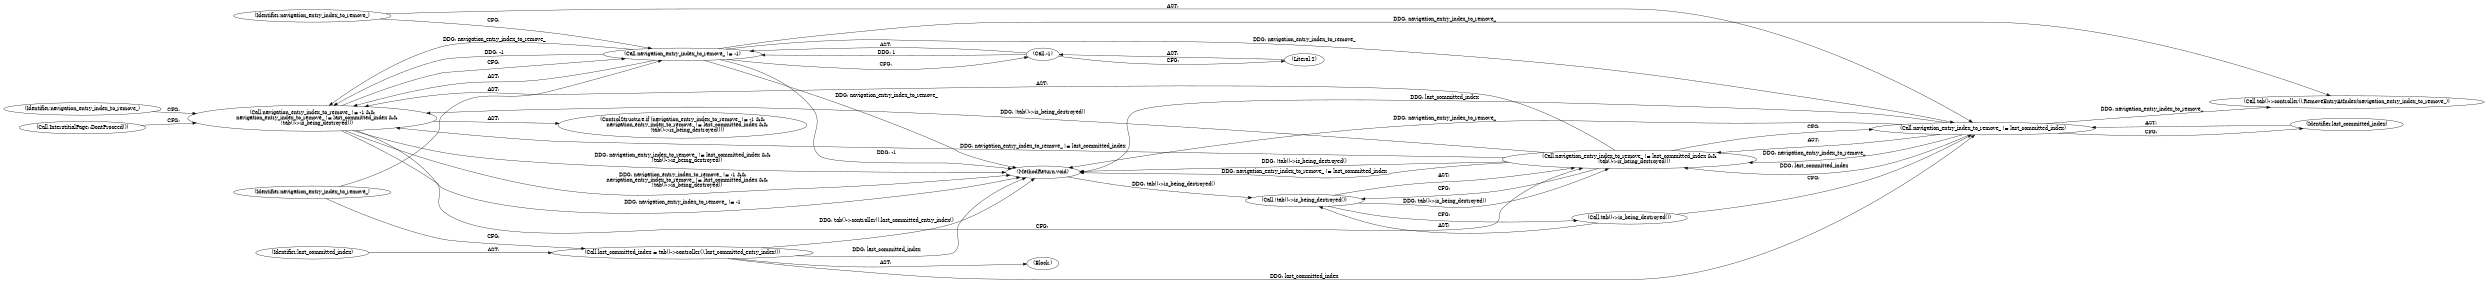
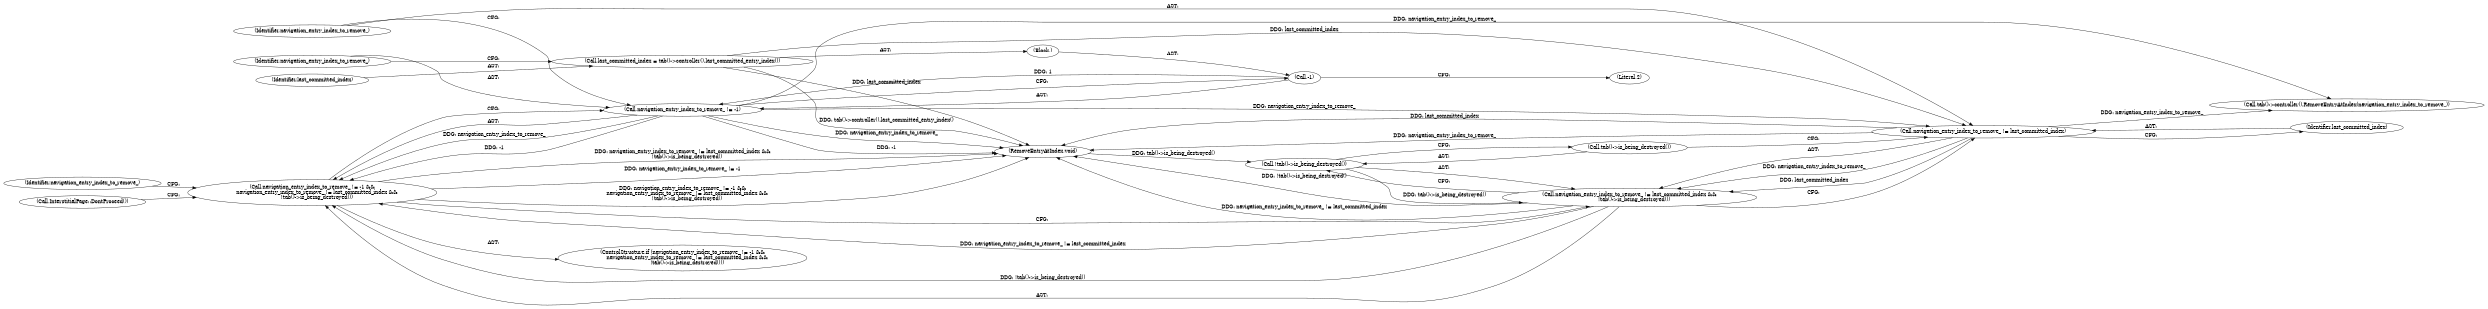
edge "(Literal,2)" -> "(Call,-1)": now "(Block,)" -> "(Call,-1)"
node "(MethodReturn,void)": label "(MethodReturn,void)" -> "(RemoveEntryAtIndex,void)"
